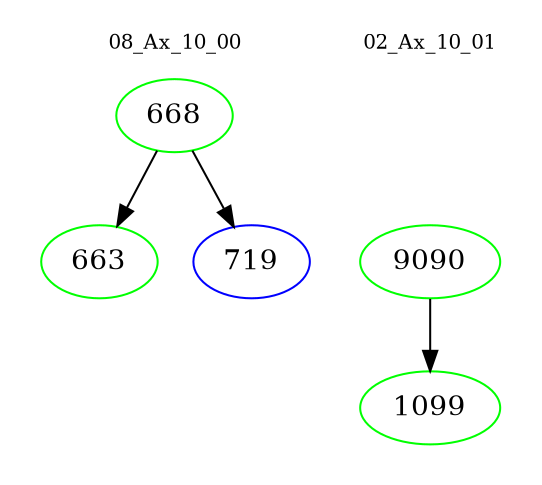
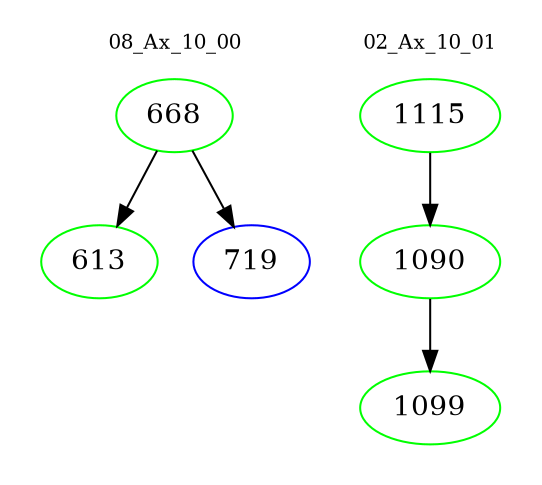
node "1115": added
node "663": label "663" -> "613"
node "9090": label "9090" -> "1090"
